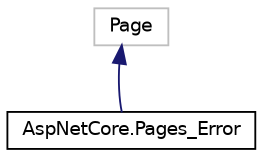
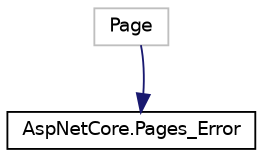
edge "AspNetCore.Pages_Error" -> "Page": reversed
